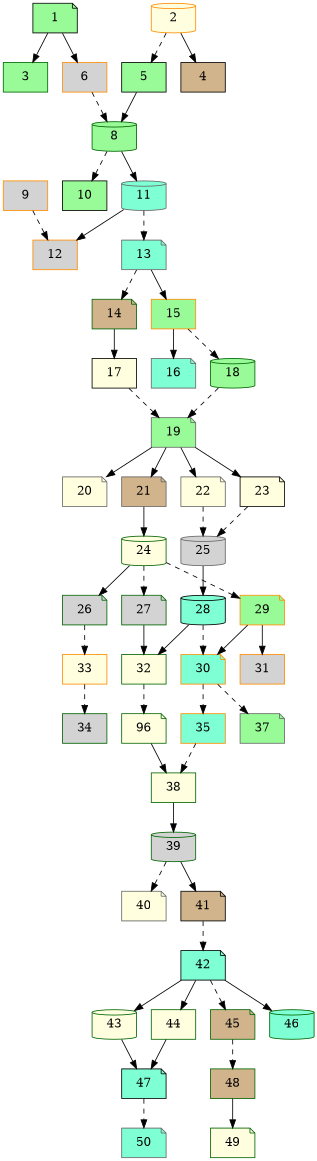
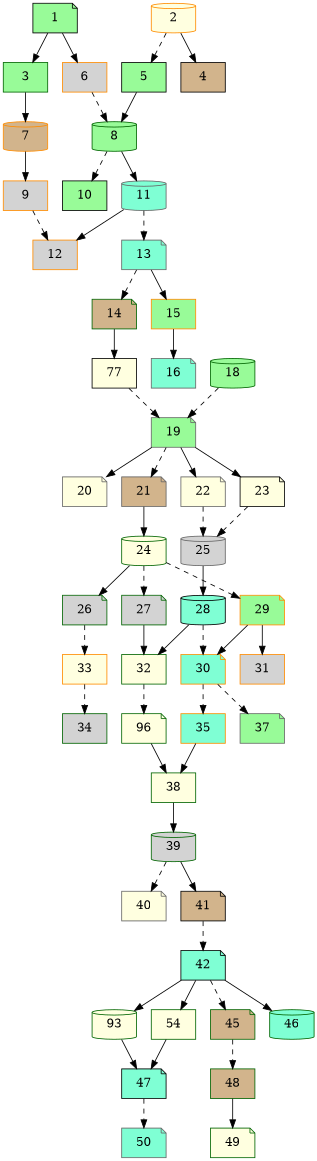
node "7": added
edge "15" -> "18": removed
node "17": label "17" -> "77"
edge "19" -> "21": style solid -> dashed
edge "35" -> "38": style dashed -> solid
node "43": label "43" -> "93"
node "44": label "44" -> "54"
